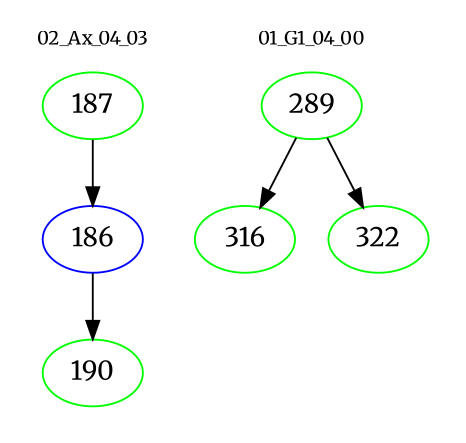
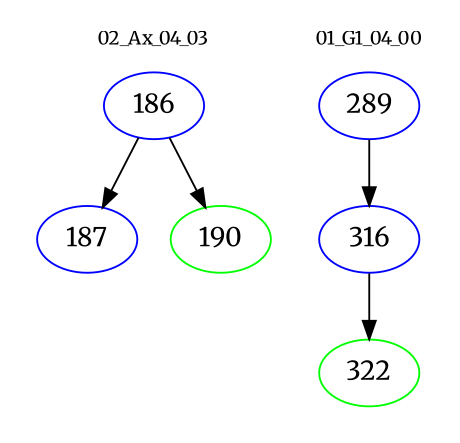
node "187": color green -> blue
node "289": color green -> blue
edge "187" -> "186": reversed
edge "289" -> "322": now "316" -> "322"
node "316": color green -> blue
